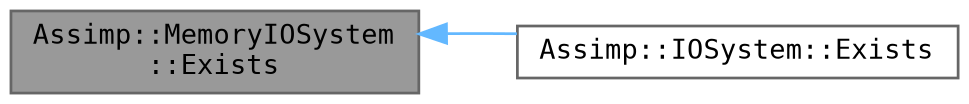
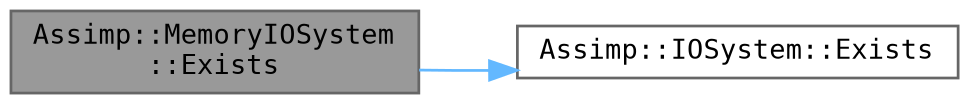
edge "Assimp::IOSystem::Exists" -> "Assimp::MemoryIOSystem ::Exists": reversed
